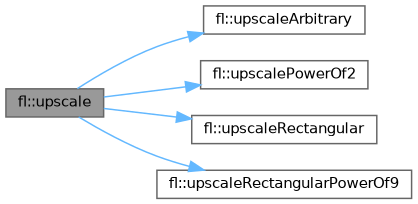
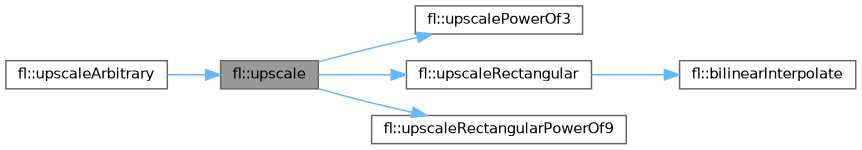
edge "fl::upscale" -> "fl::upscaleArbitrary": reversed
node "fl::upscalePowerOf2": label "fl::upscalePowerOf2" -> "fl::upscalePowerOf3"
node "fl::bilinearInterpolate": added
